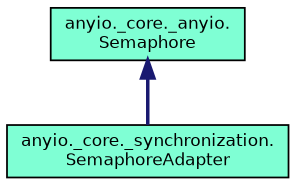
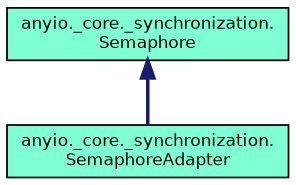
node "anyio._core._anyio. Semaphore": label "anyio._core._anyio. Semaphore" -> "anyio._core._synchronization. Semaphore"
